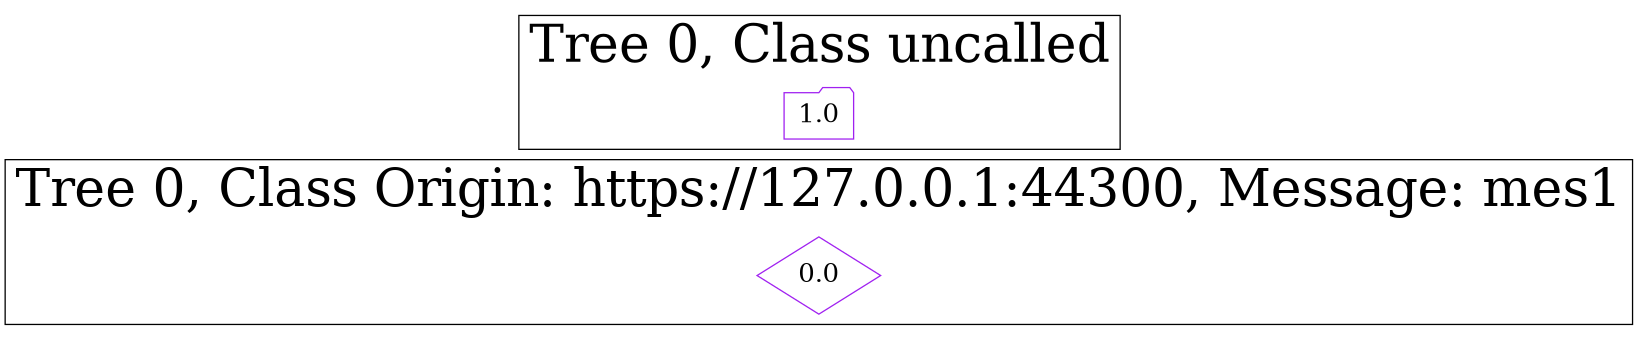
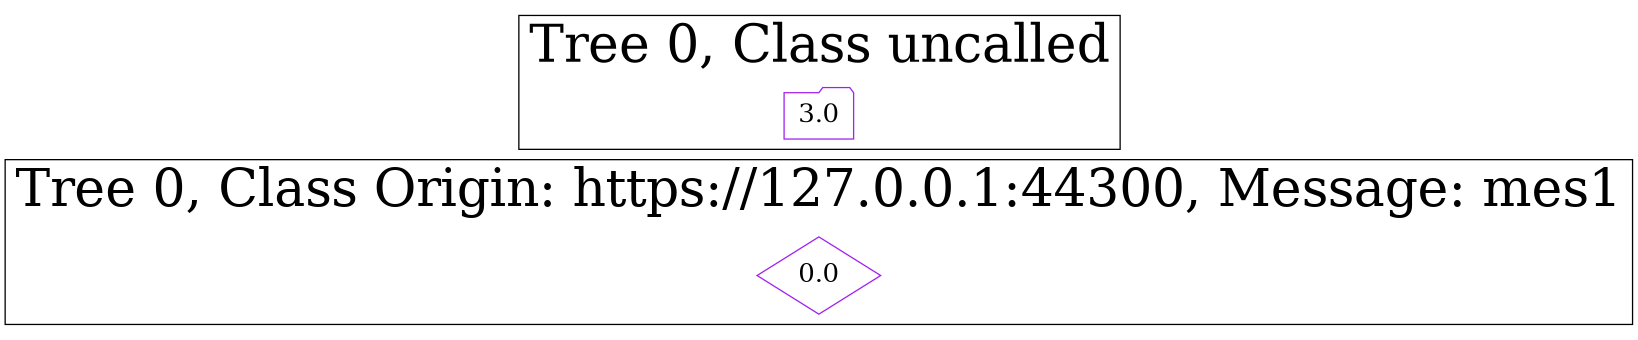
node "1.0": label "1.0" -> "3.0"
